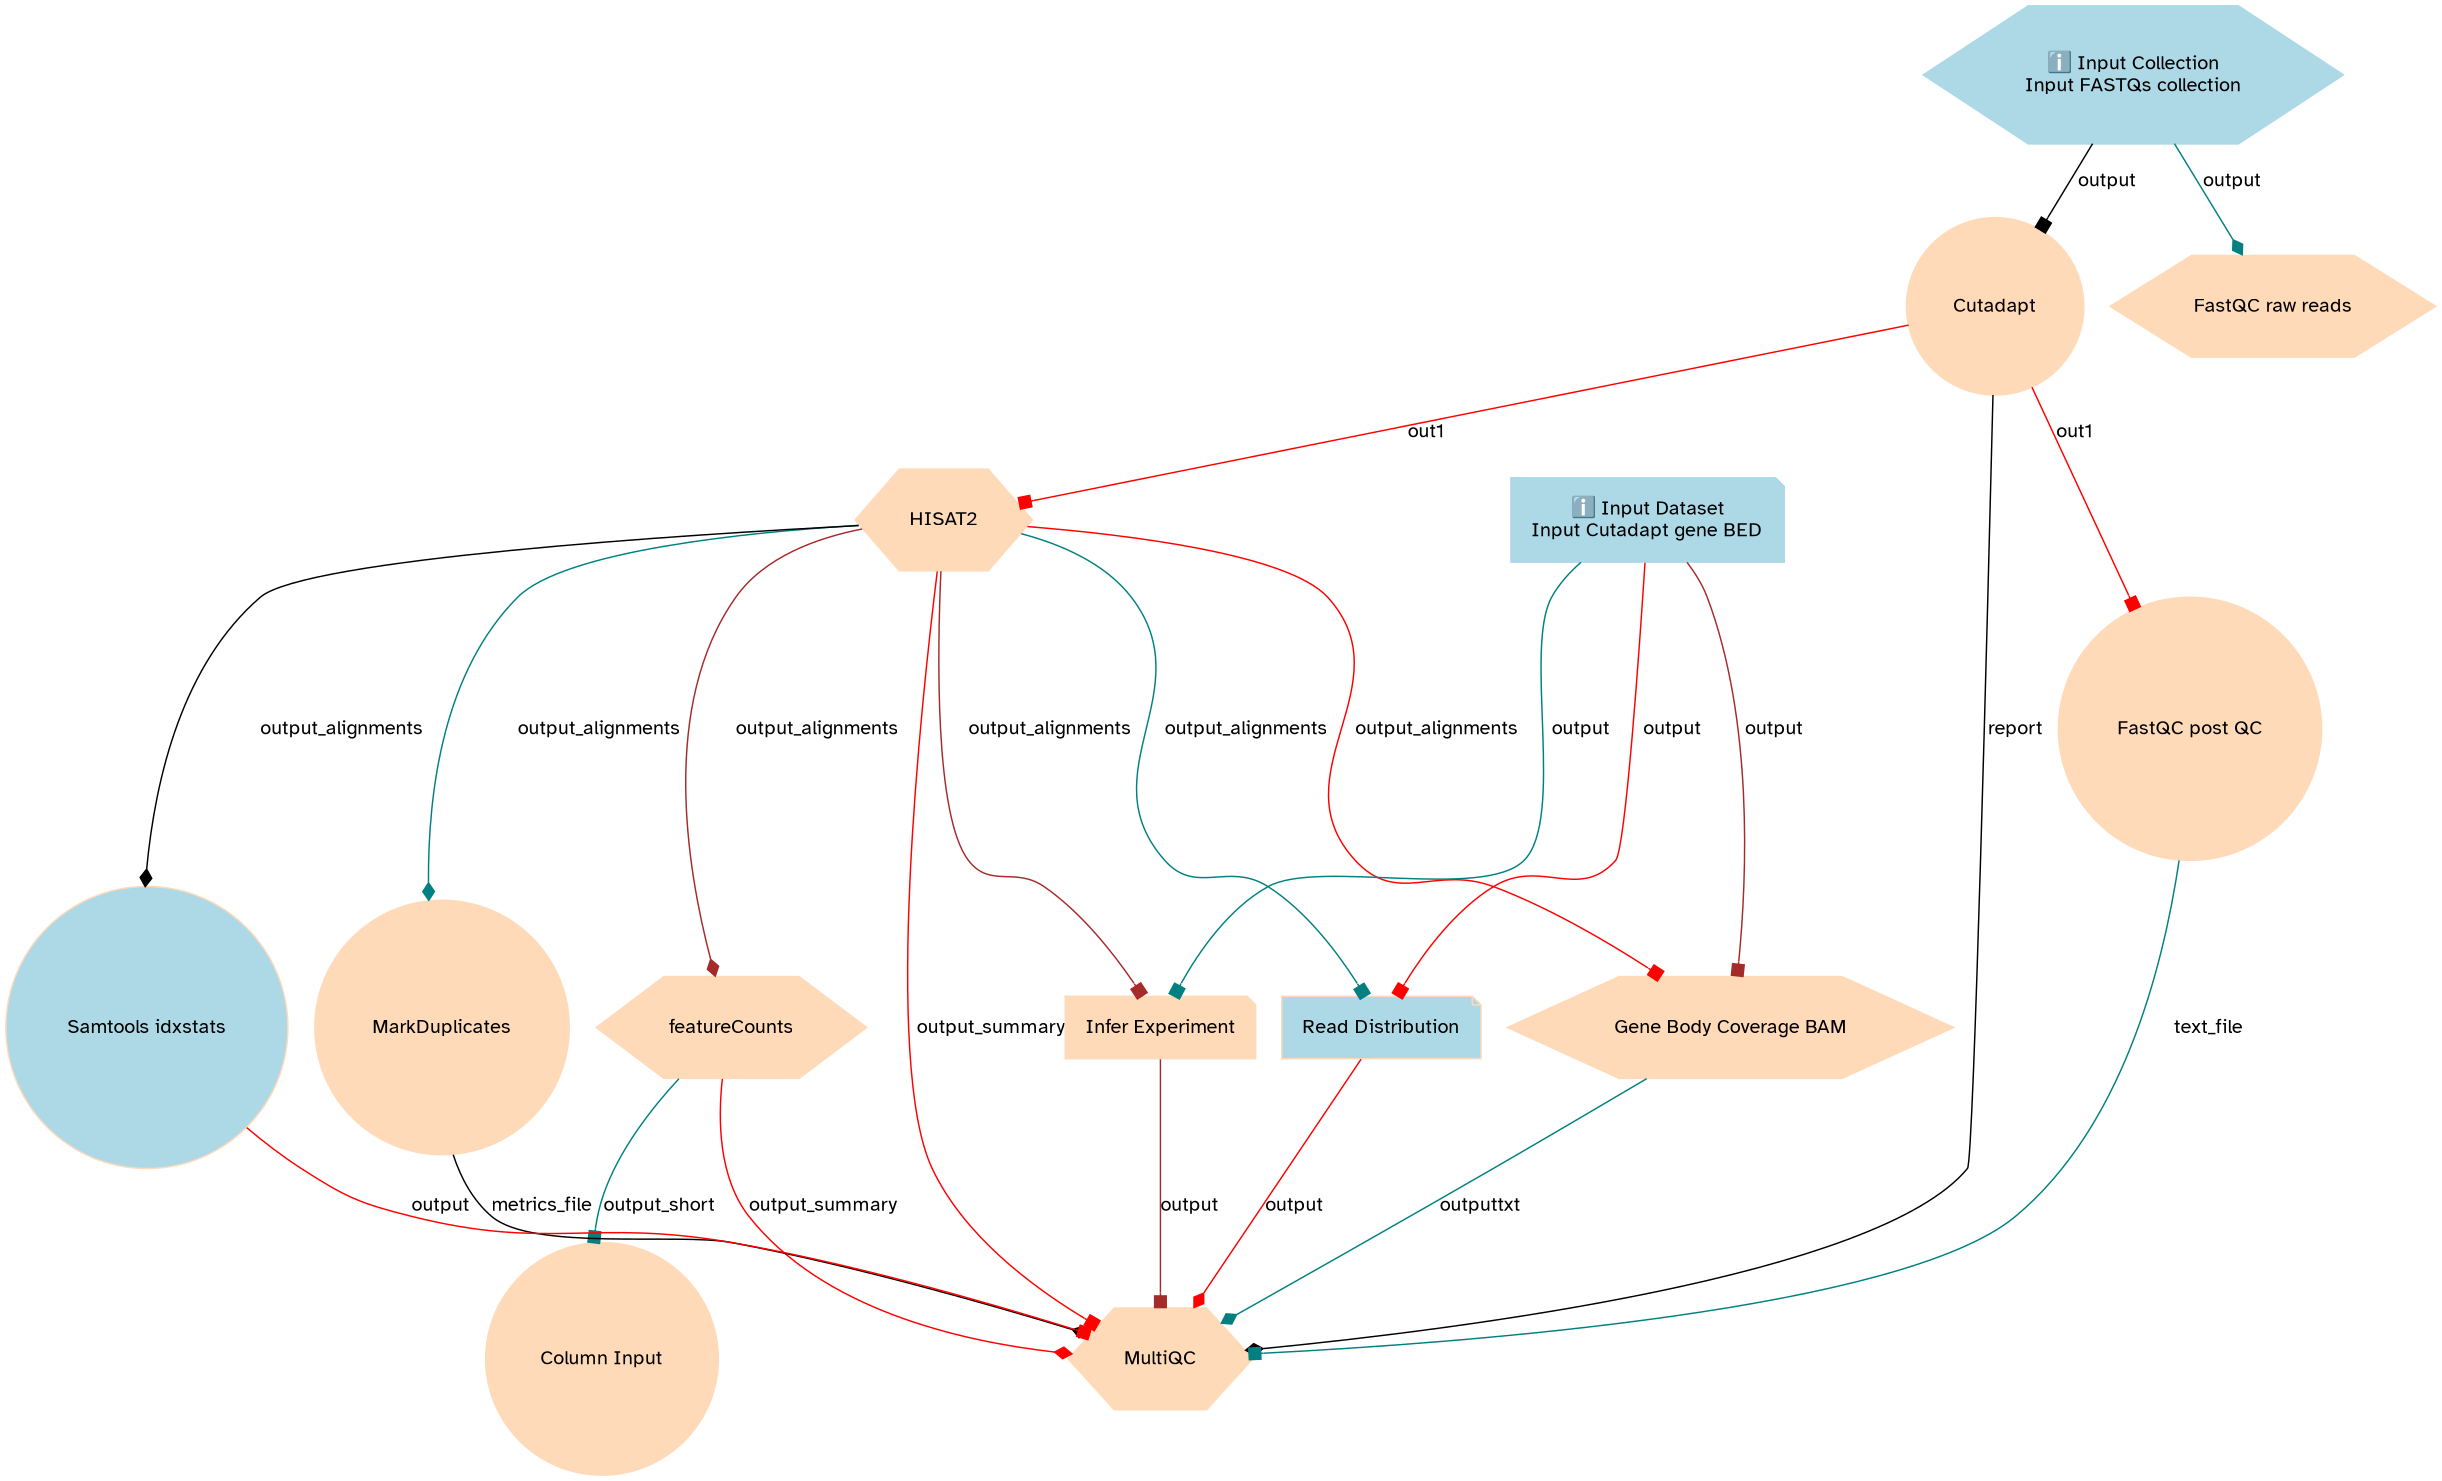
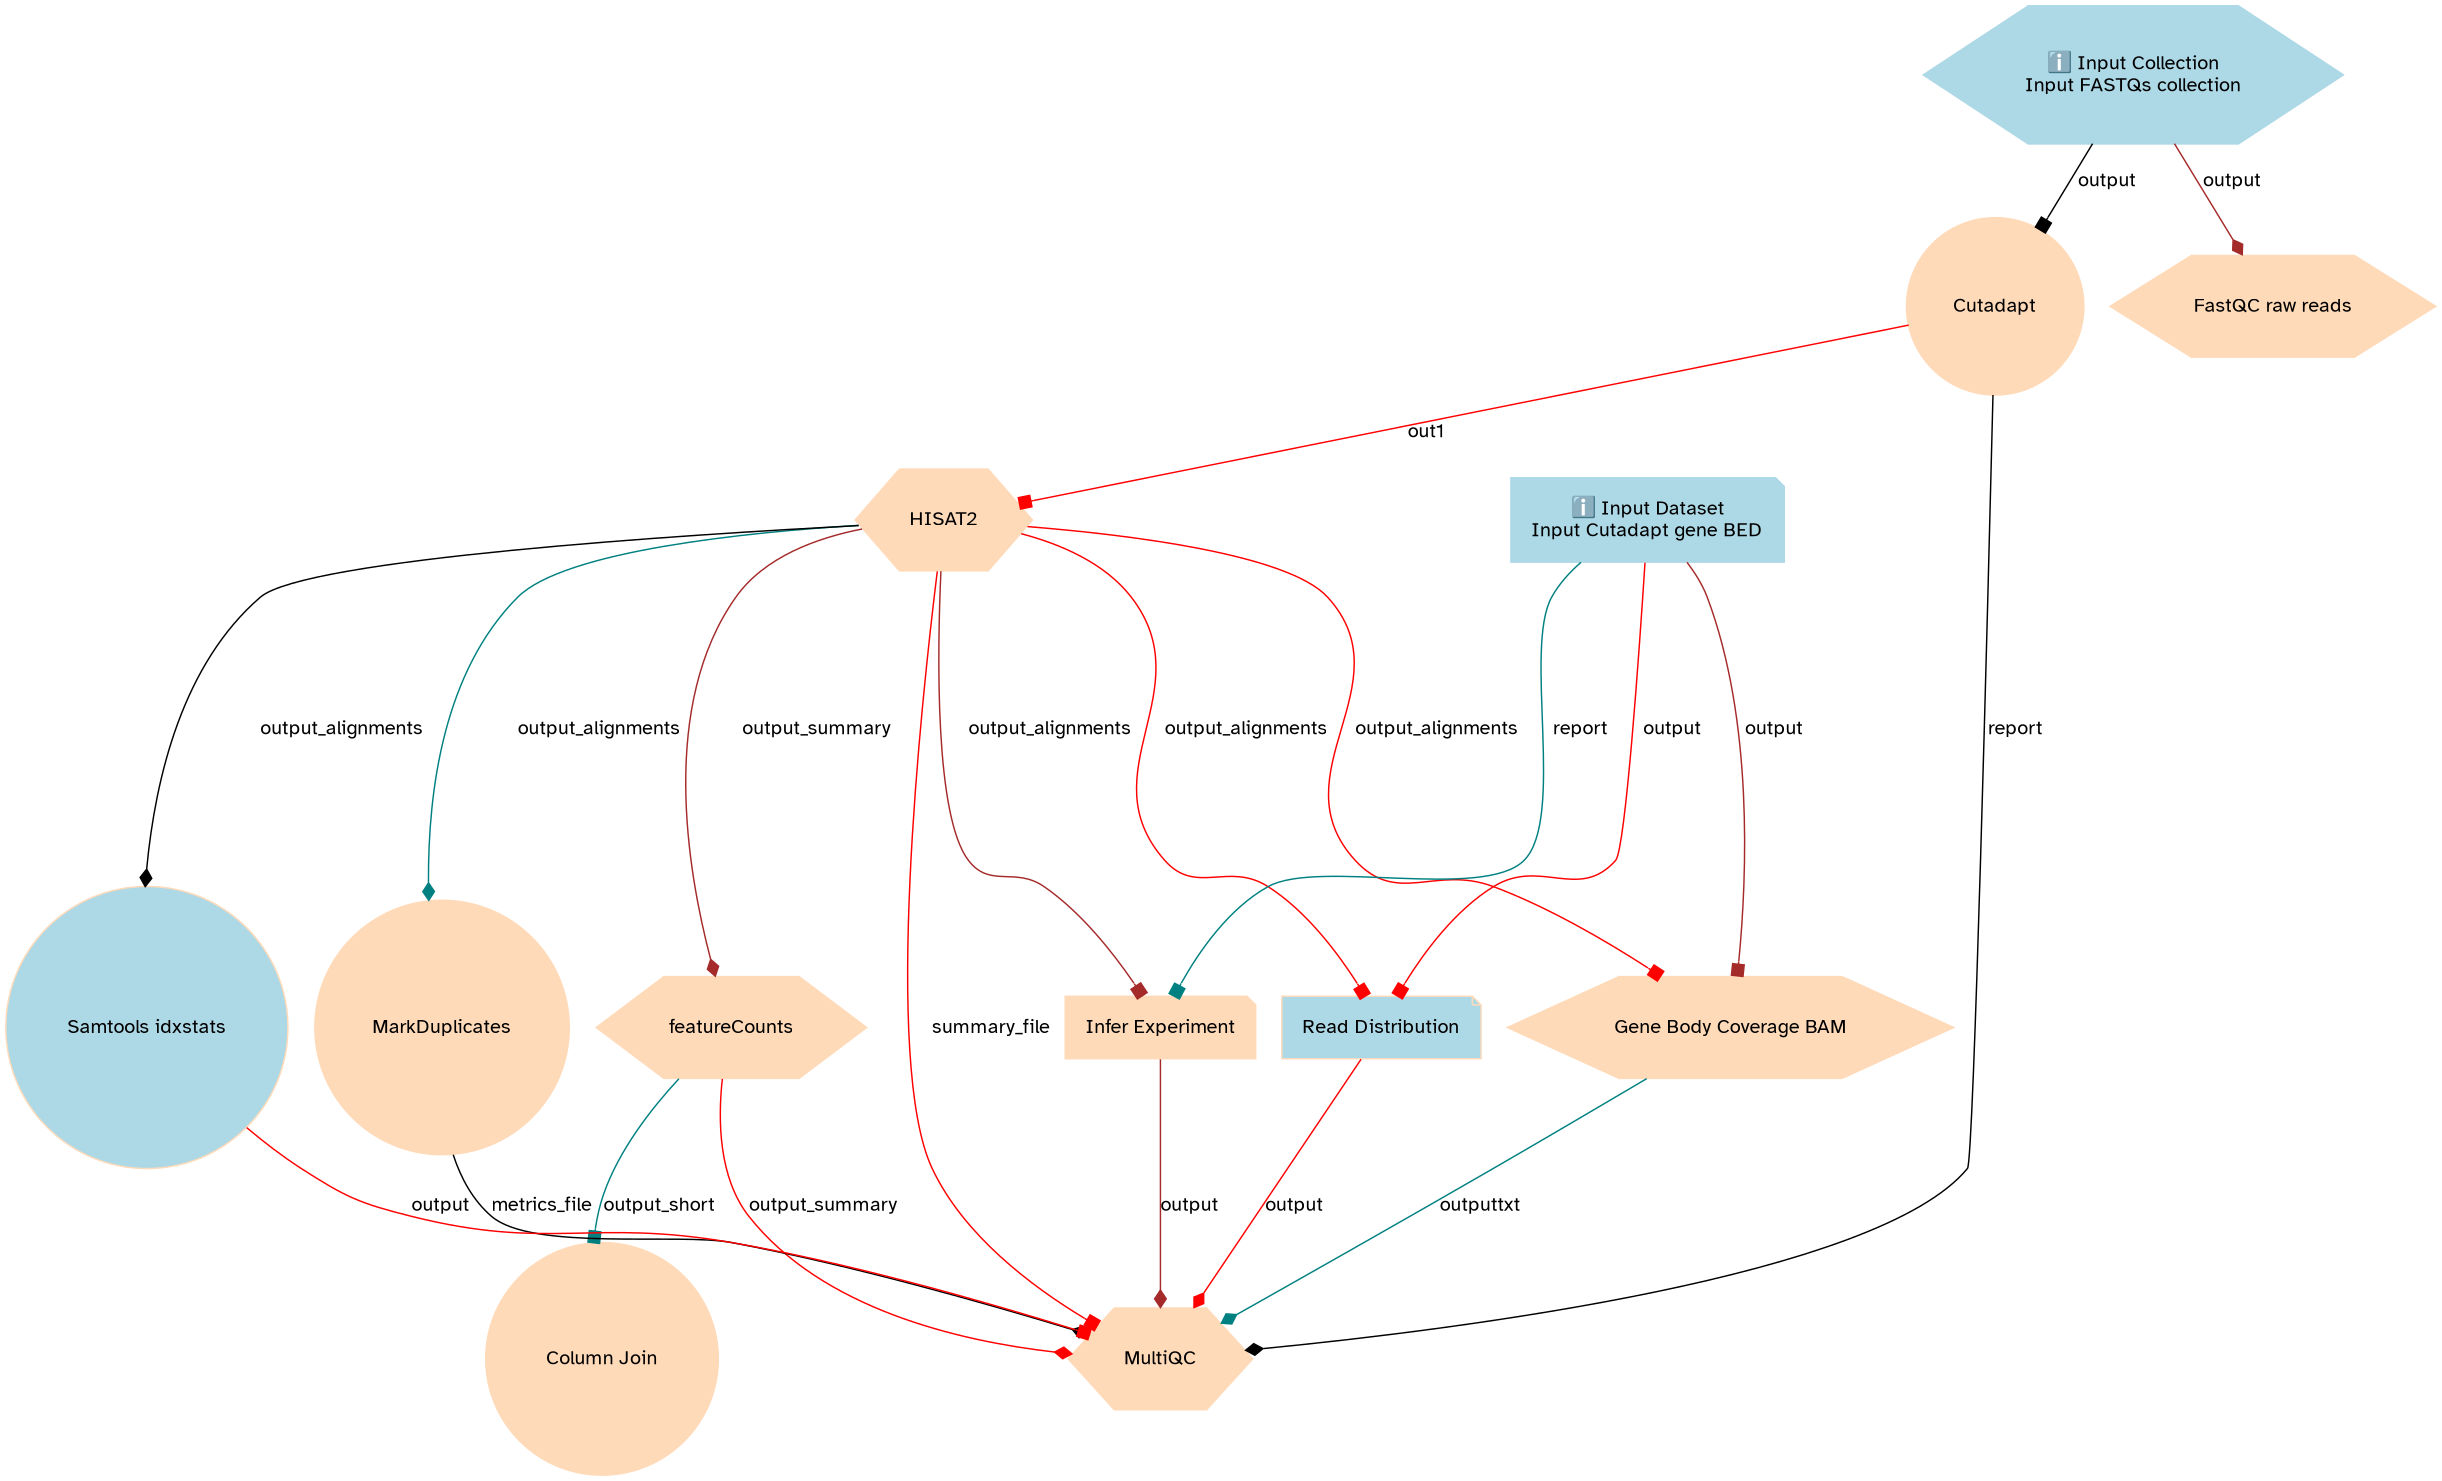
edge "ℹ️ Input Collection Input FASTQs collection" -> "FastQC raw reads": color teal -> brown
edge "HISAT2" -> "featureCounts": label "output_alignments" -> "output_summary"
edge "ℹ️ Input Dataset Input Cutadapt gene BED" -> "Infer Experiment": label "output" -> "report"
node "FastQC post QC": removed
edge "HISAT2" -> "Read Distribution": color teal -> red
edge "HISAT2" -> "MultiQC": label "output_summary" -> "summary_file"
edge "Infer Experiment" -> "MultiQC": arrowhead box -> diamond
node "Column Input": label "Column Input" -> "Column Join"
